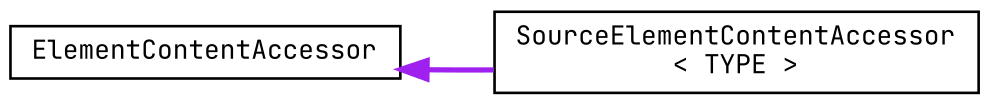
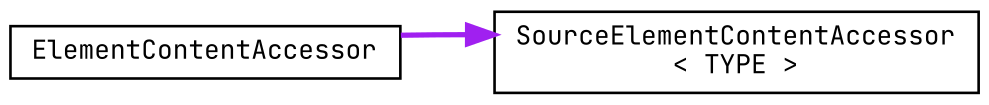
edge "SourceElementContentAccessor < TYPE >" -> "ElementContentAccessor": reversed
